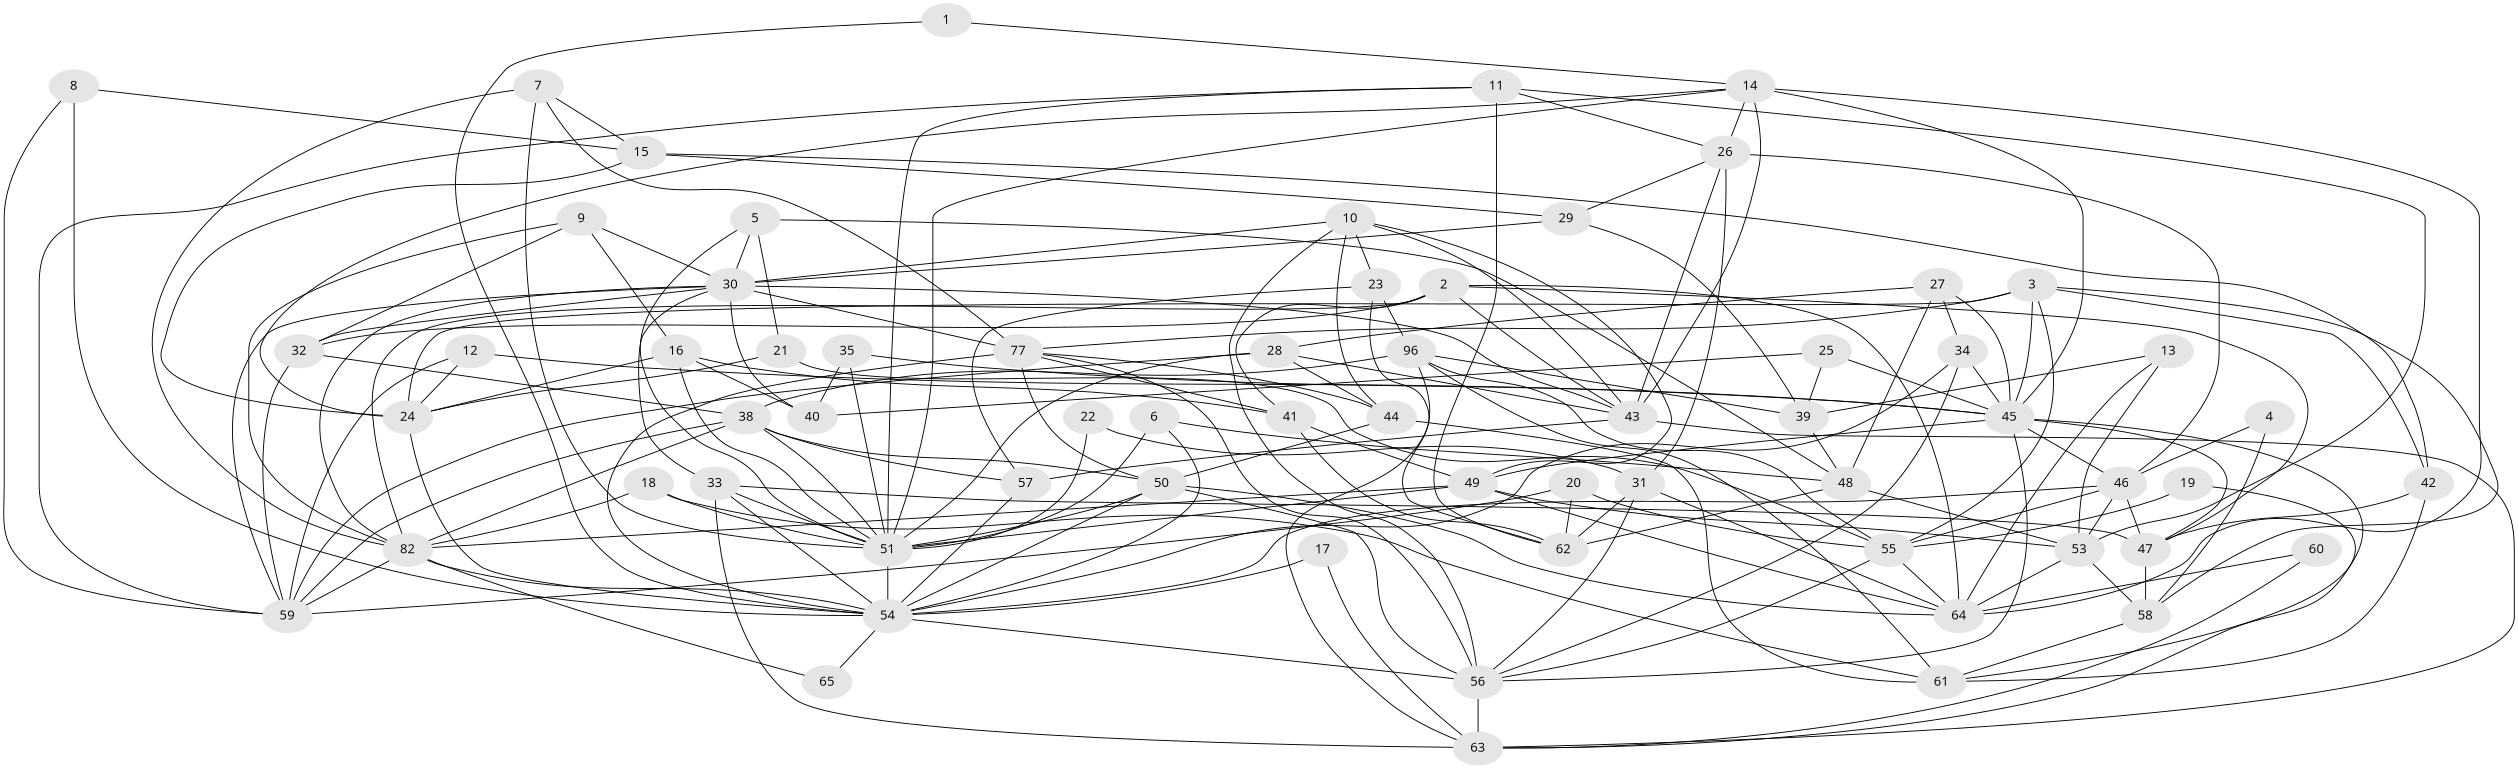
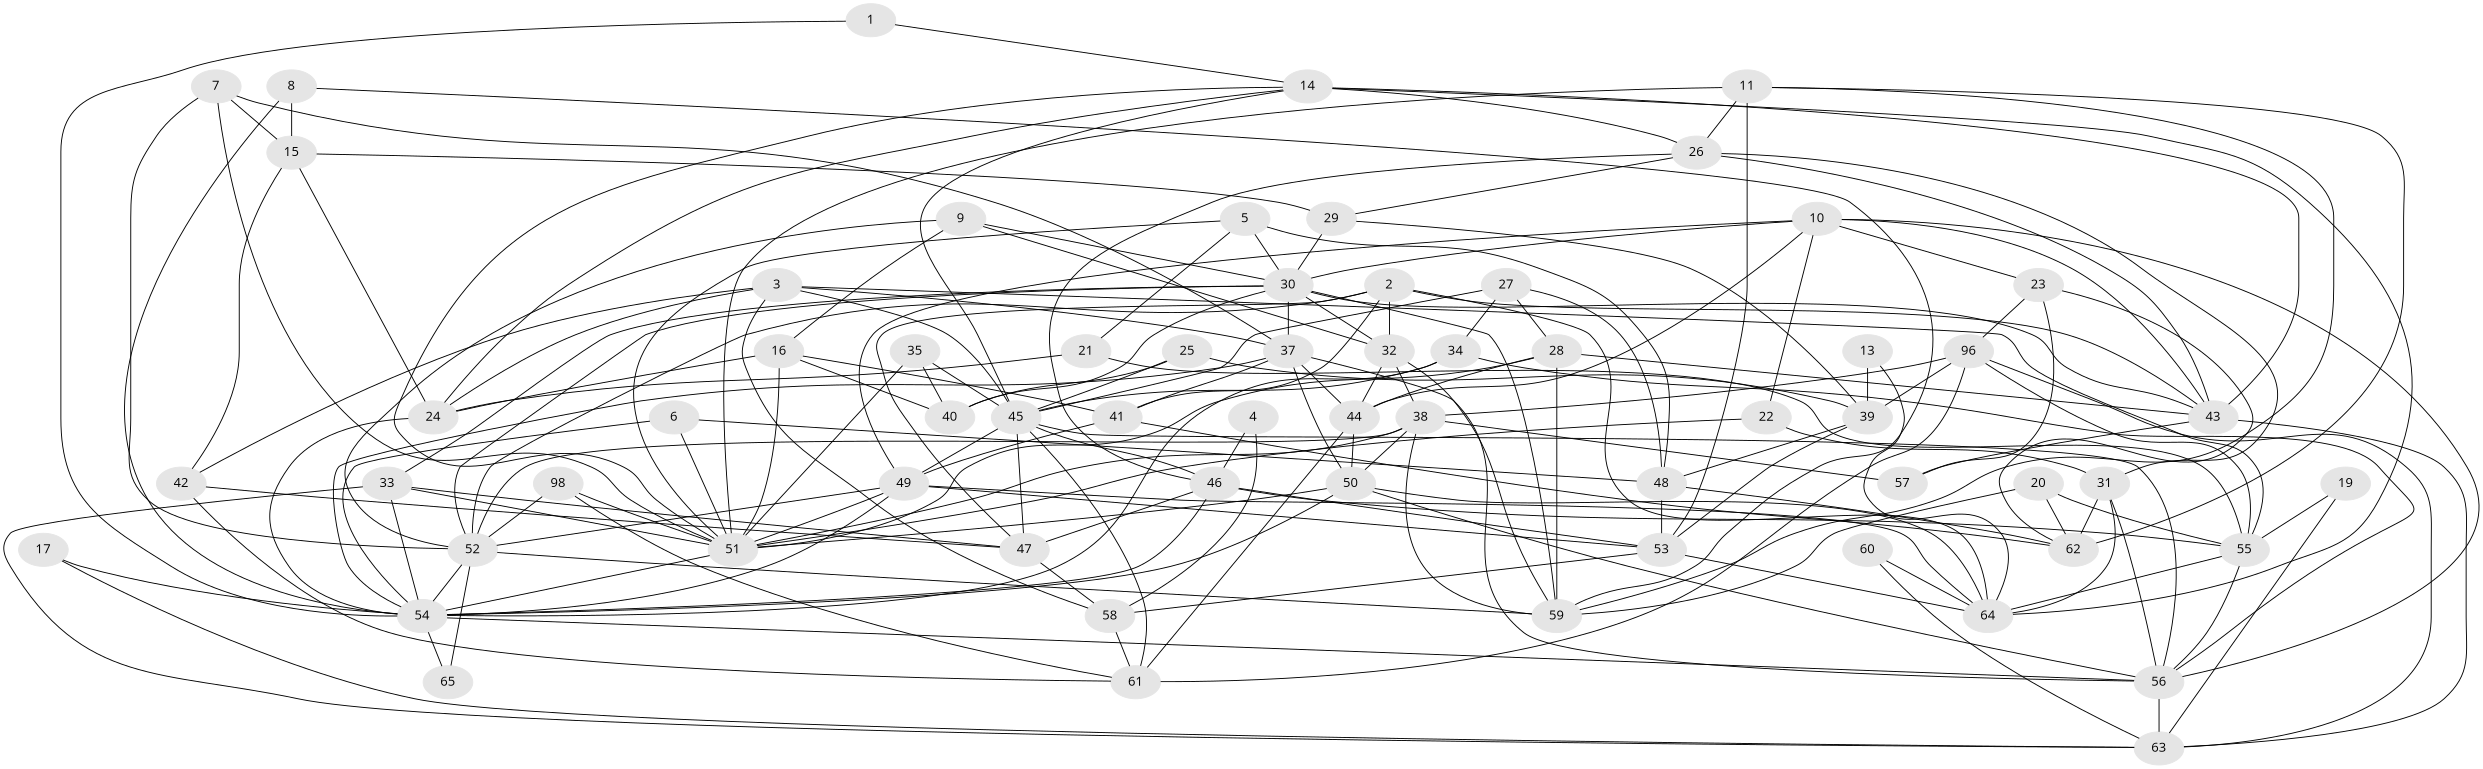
edge "10" -- "22": added
node "12": removed
node "77": label "77" -> "37"
edge "32" -- "44": added
edge "13" -- "53": now "39" -- "53"
node "18": label "18" -> "98"
node "82": label "82" -> "52"
edge "57" -- "54": now "49" -- "54"
